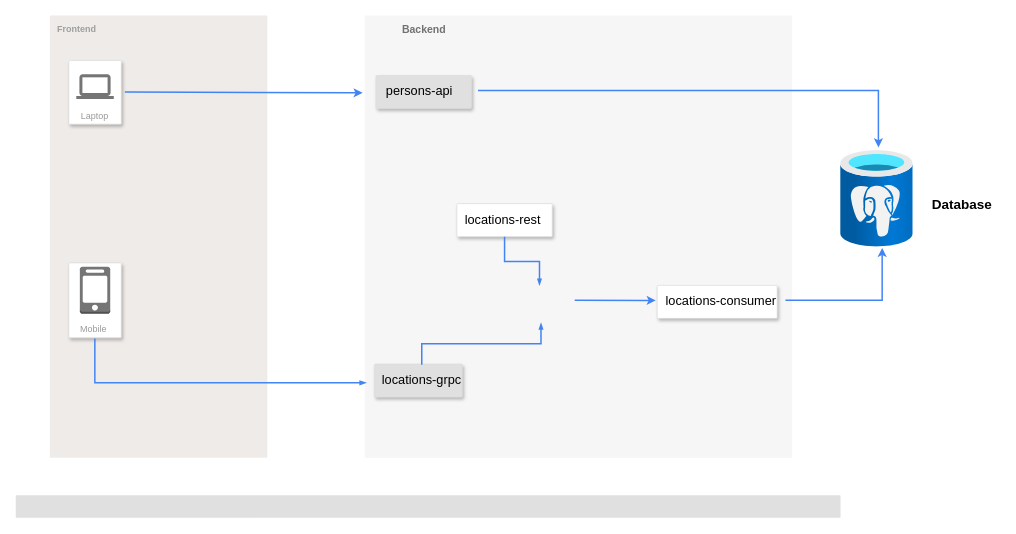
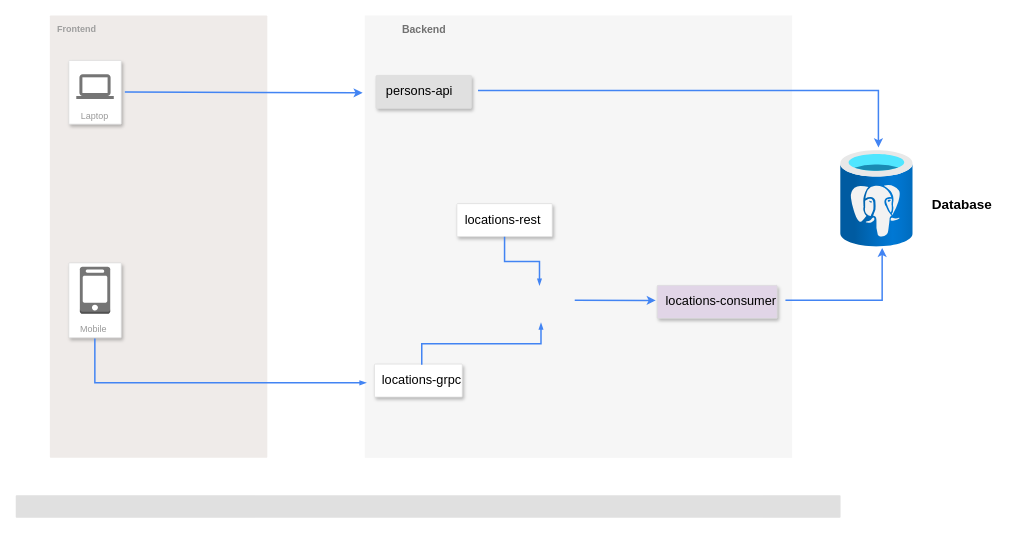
node "locations-consumer": fillcolor #ffffff -> #e1d5e7
node "locations-grpc": fillcolor #e0e0e0 -> #ffffff
